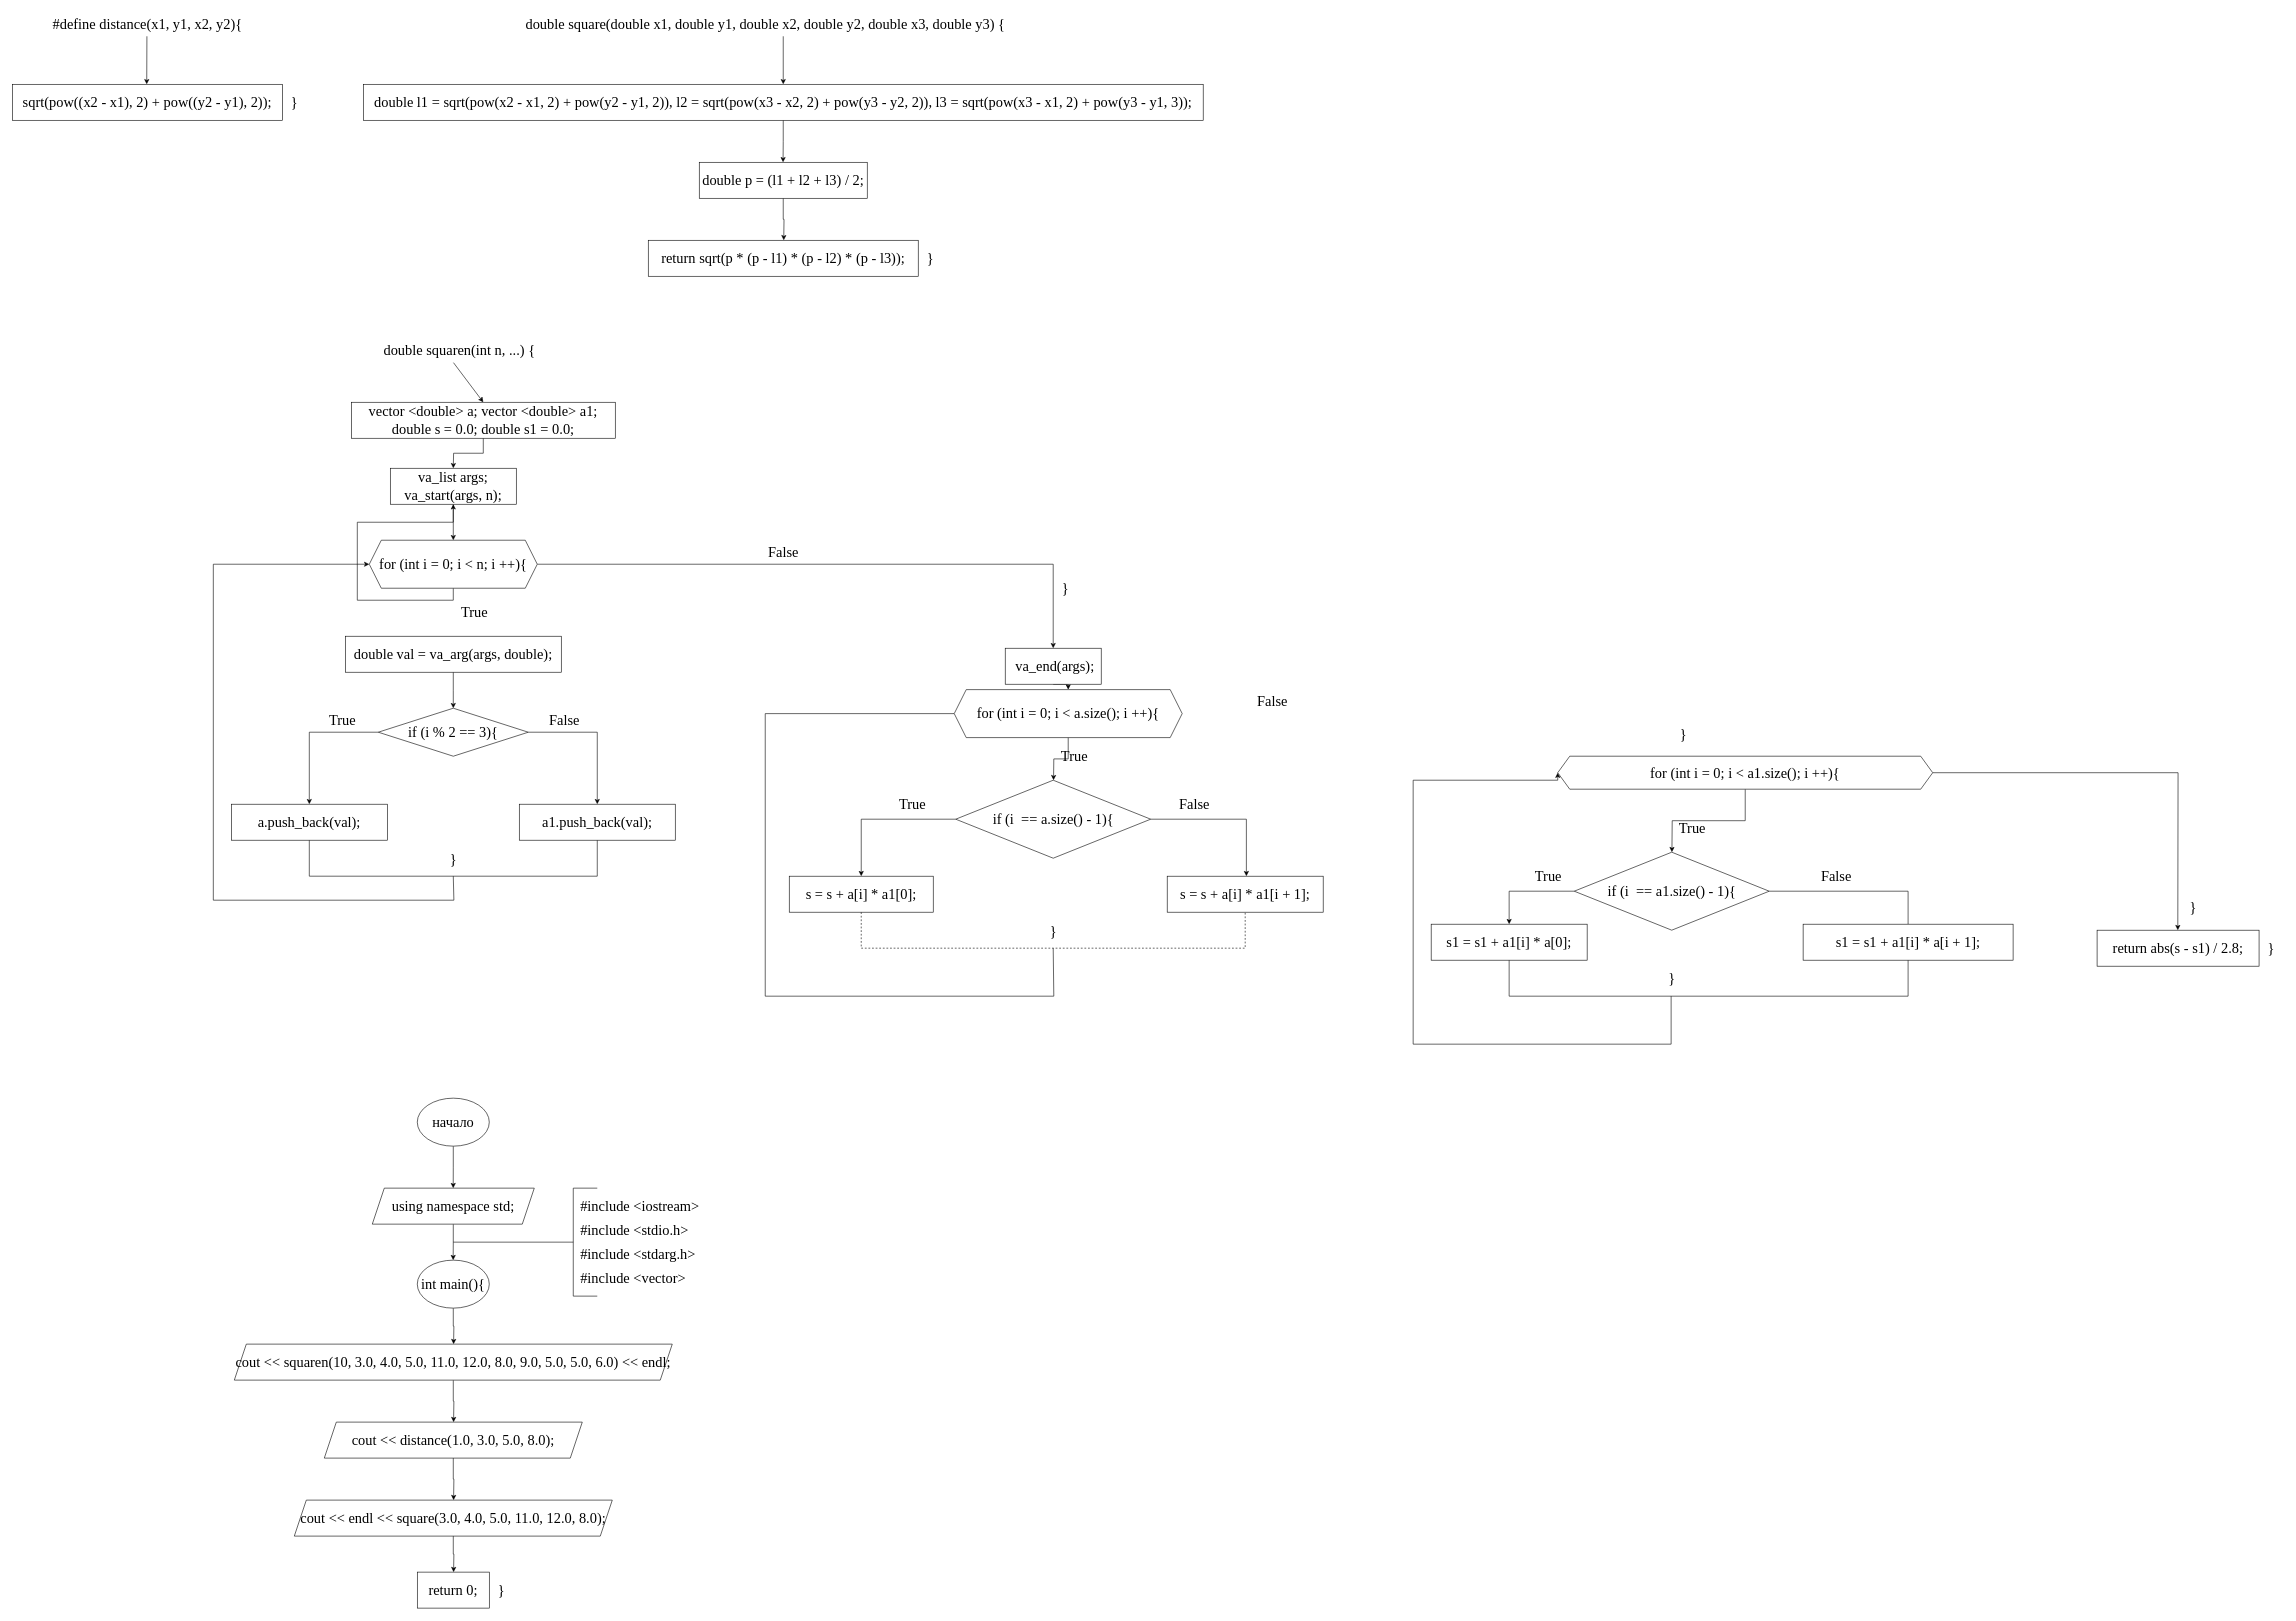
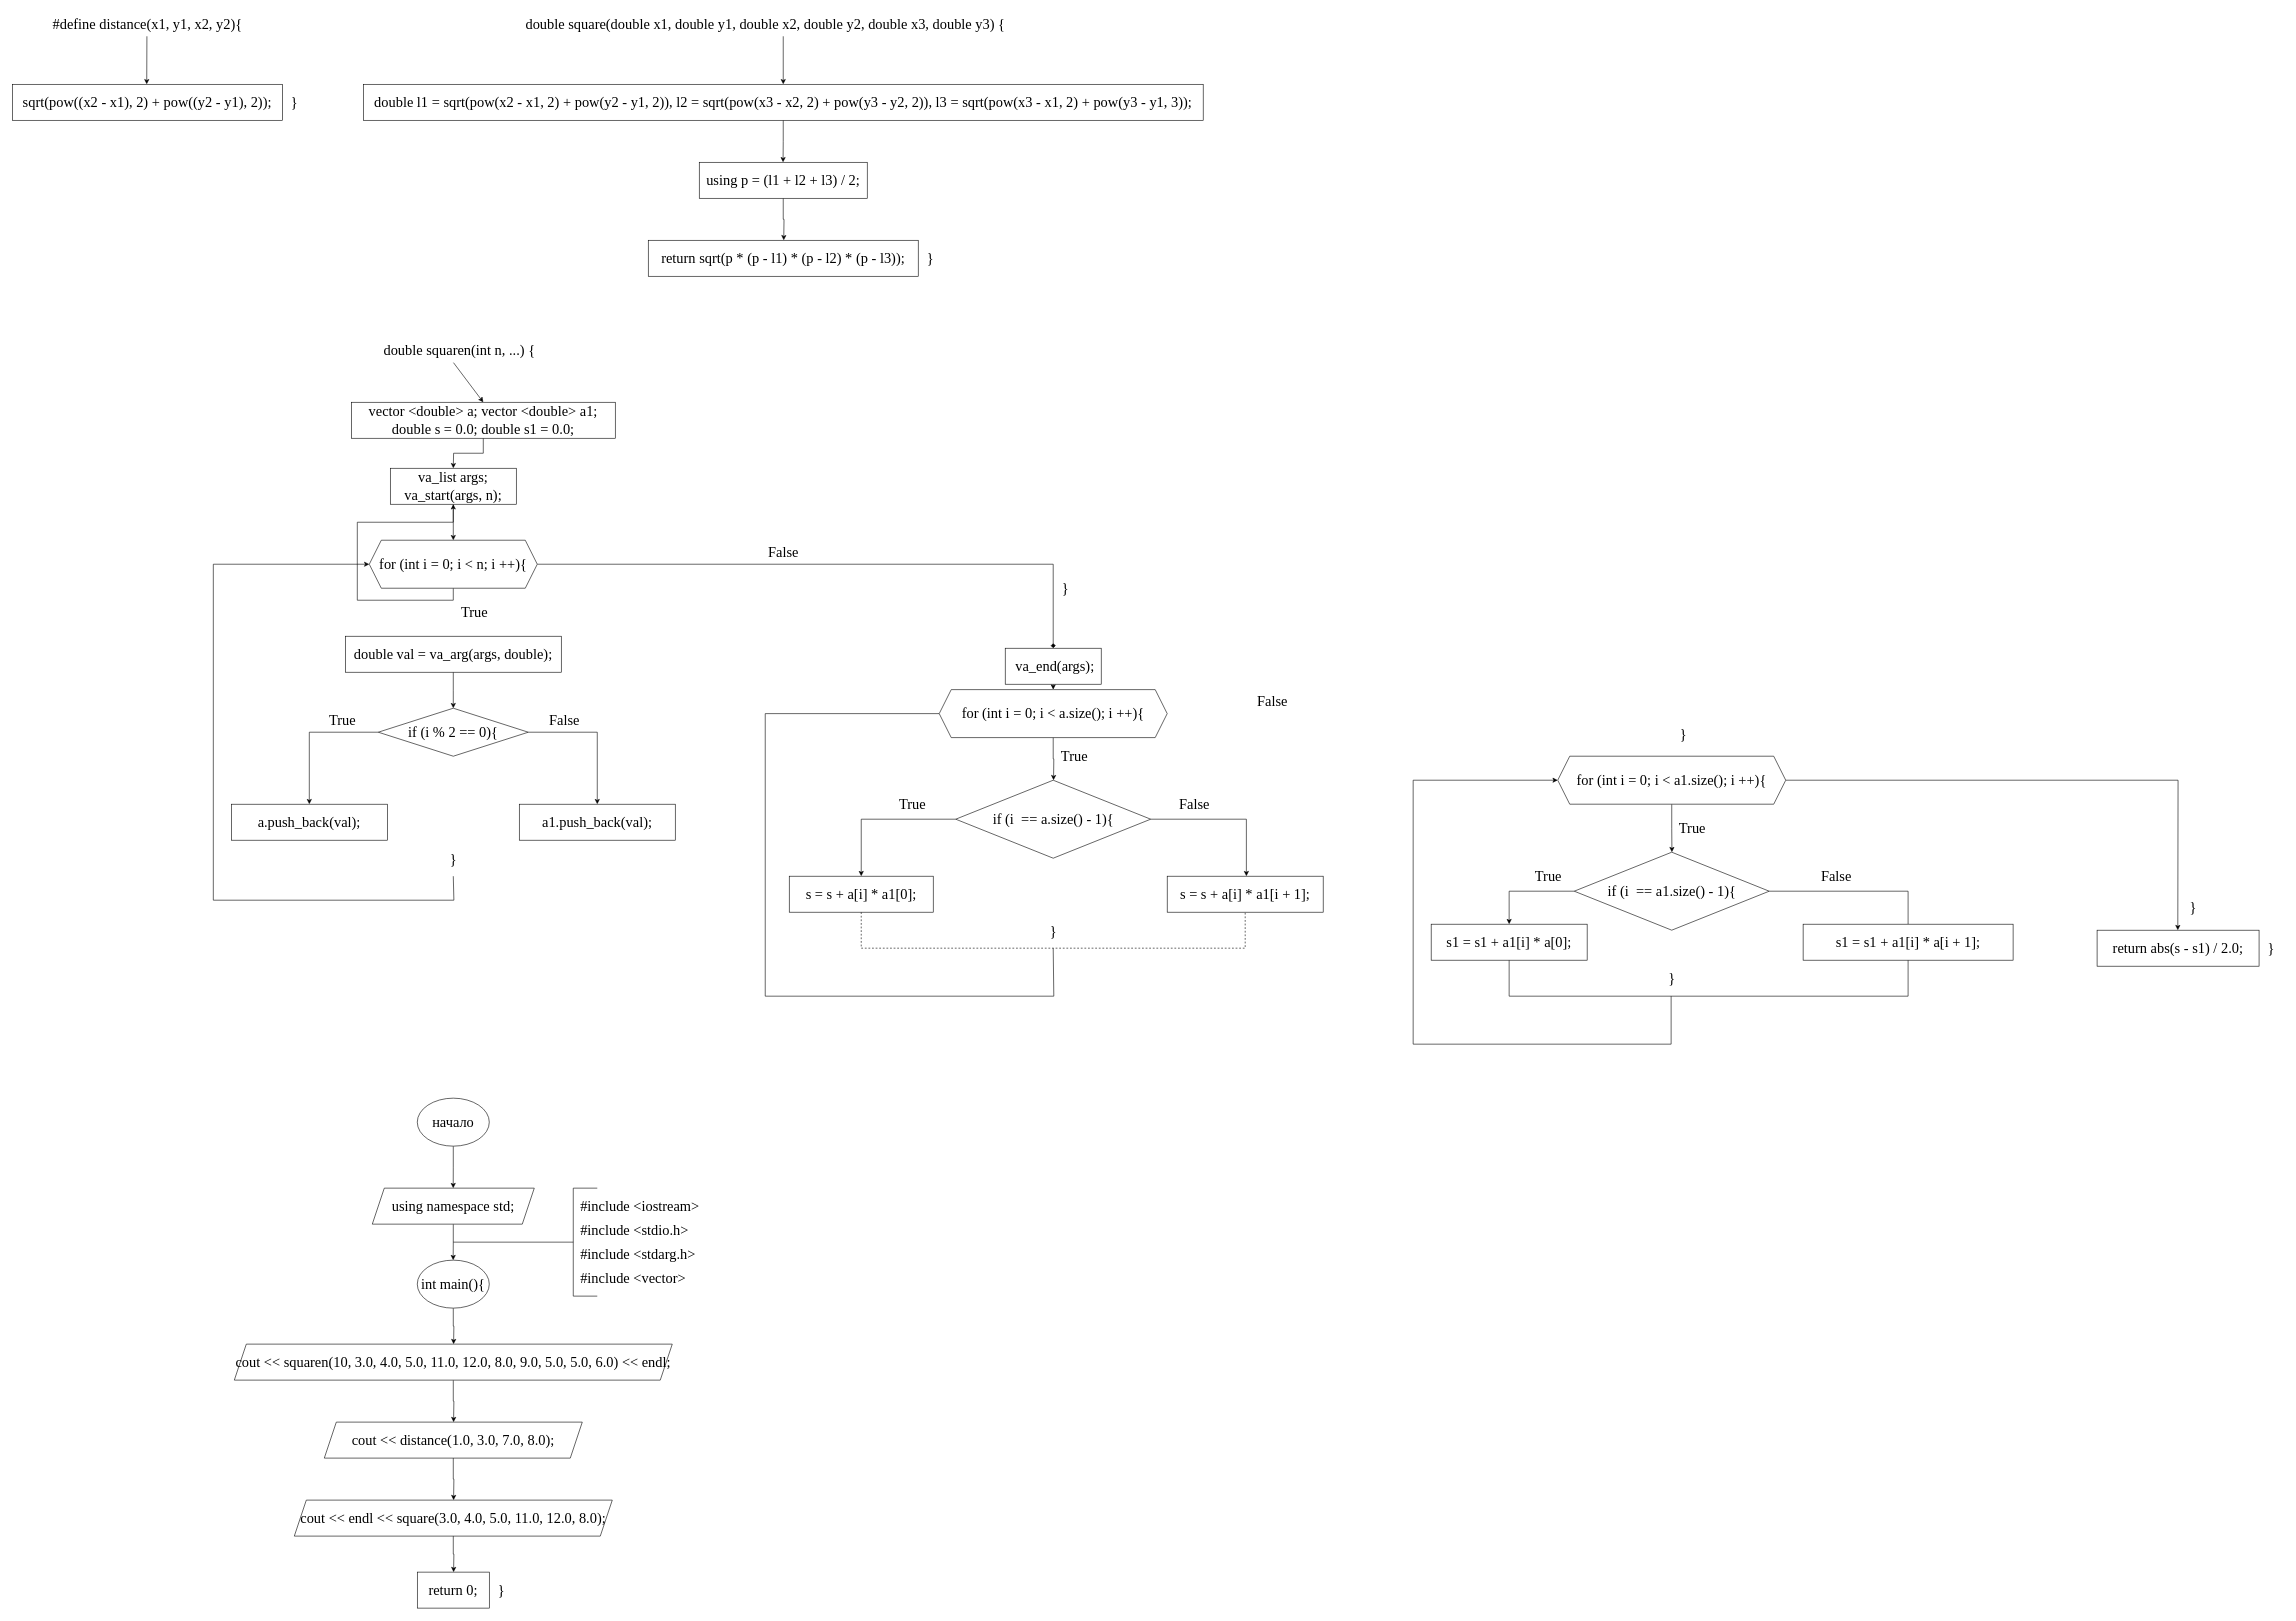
node "double p = (l1 + l2 + l3) / 2;": label "double p = (l1 + l2 + l3) / 2;" -> "using p = (l1 + l2 + l3) / 2;"
edge "for (int i = 0; i < n; i ++){" -> "va_end(args);": arrowhead classic -> diamond
node "for (int i = 0; i < a.size(); i ++){": moved (1068, 714) -> (1053, 714)
node "if (i % 2 == 3){": label "if (i % 2 == 3){" -> "if (i % 2 == 0){"
node "for (int i = 0; i < a1.size(); i ++){": size 375x33 -> 228x48
edge "a.push_back(val);" -- "a1.push_back(val);": removed
node "return abs(s - s1) / 2.8;": label "return abs(s - s1) / 2.8;" -> "return abs(s - s1) / 2.0;"
node "cout << distance(1.0, 3.0, 5.0, 8.0);": label "cout << distance(1.0, 3.0, 5.0, 8.0);" -> "cout << distance(1.0, 3.0, 7.0, 8.0);"
